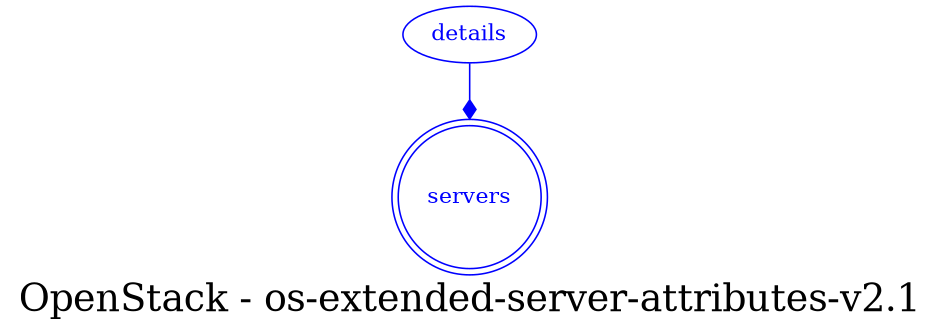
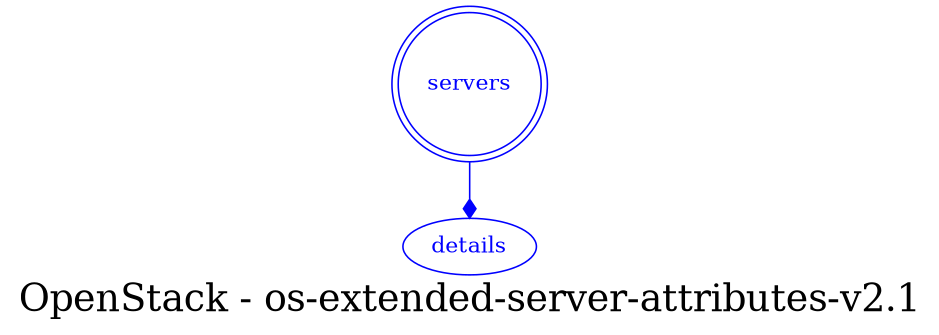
edge "details" -> "servers": reversed
